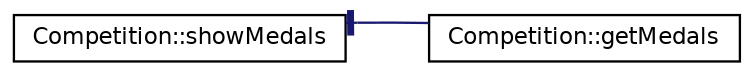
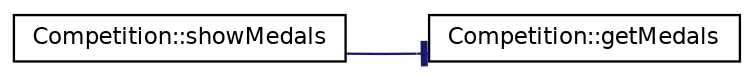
edge "Competition::getMedals" -> "Competition::showMedals": reversed
